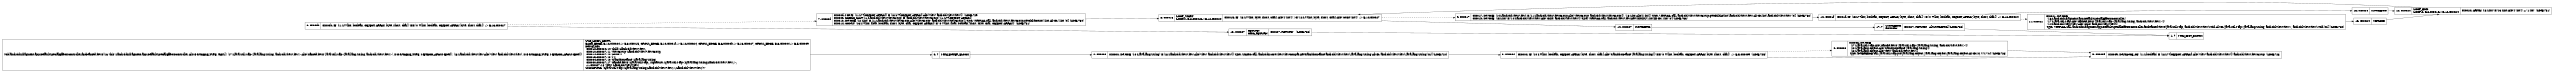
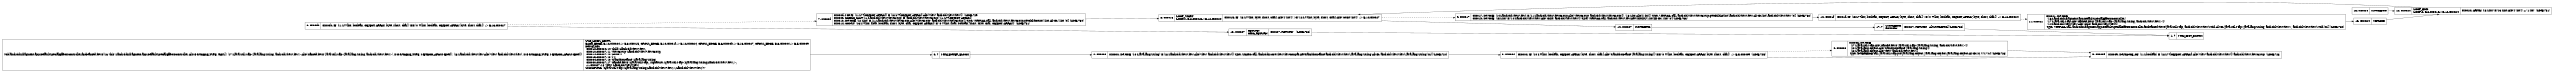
edge "10: 0x001f" -> "16: 0x0024": removed
